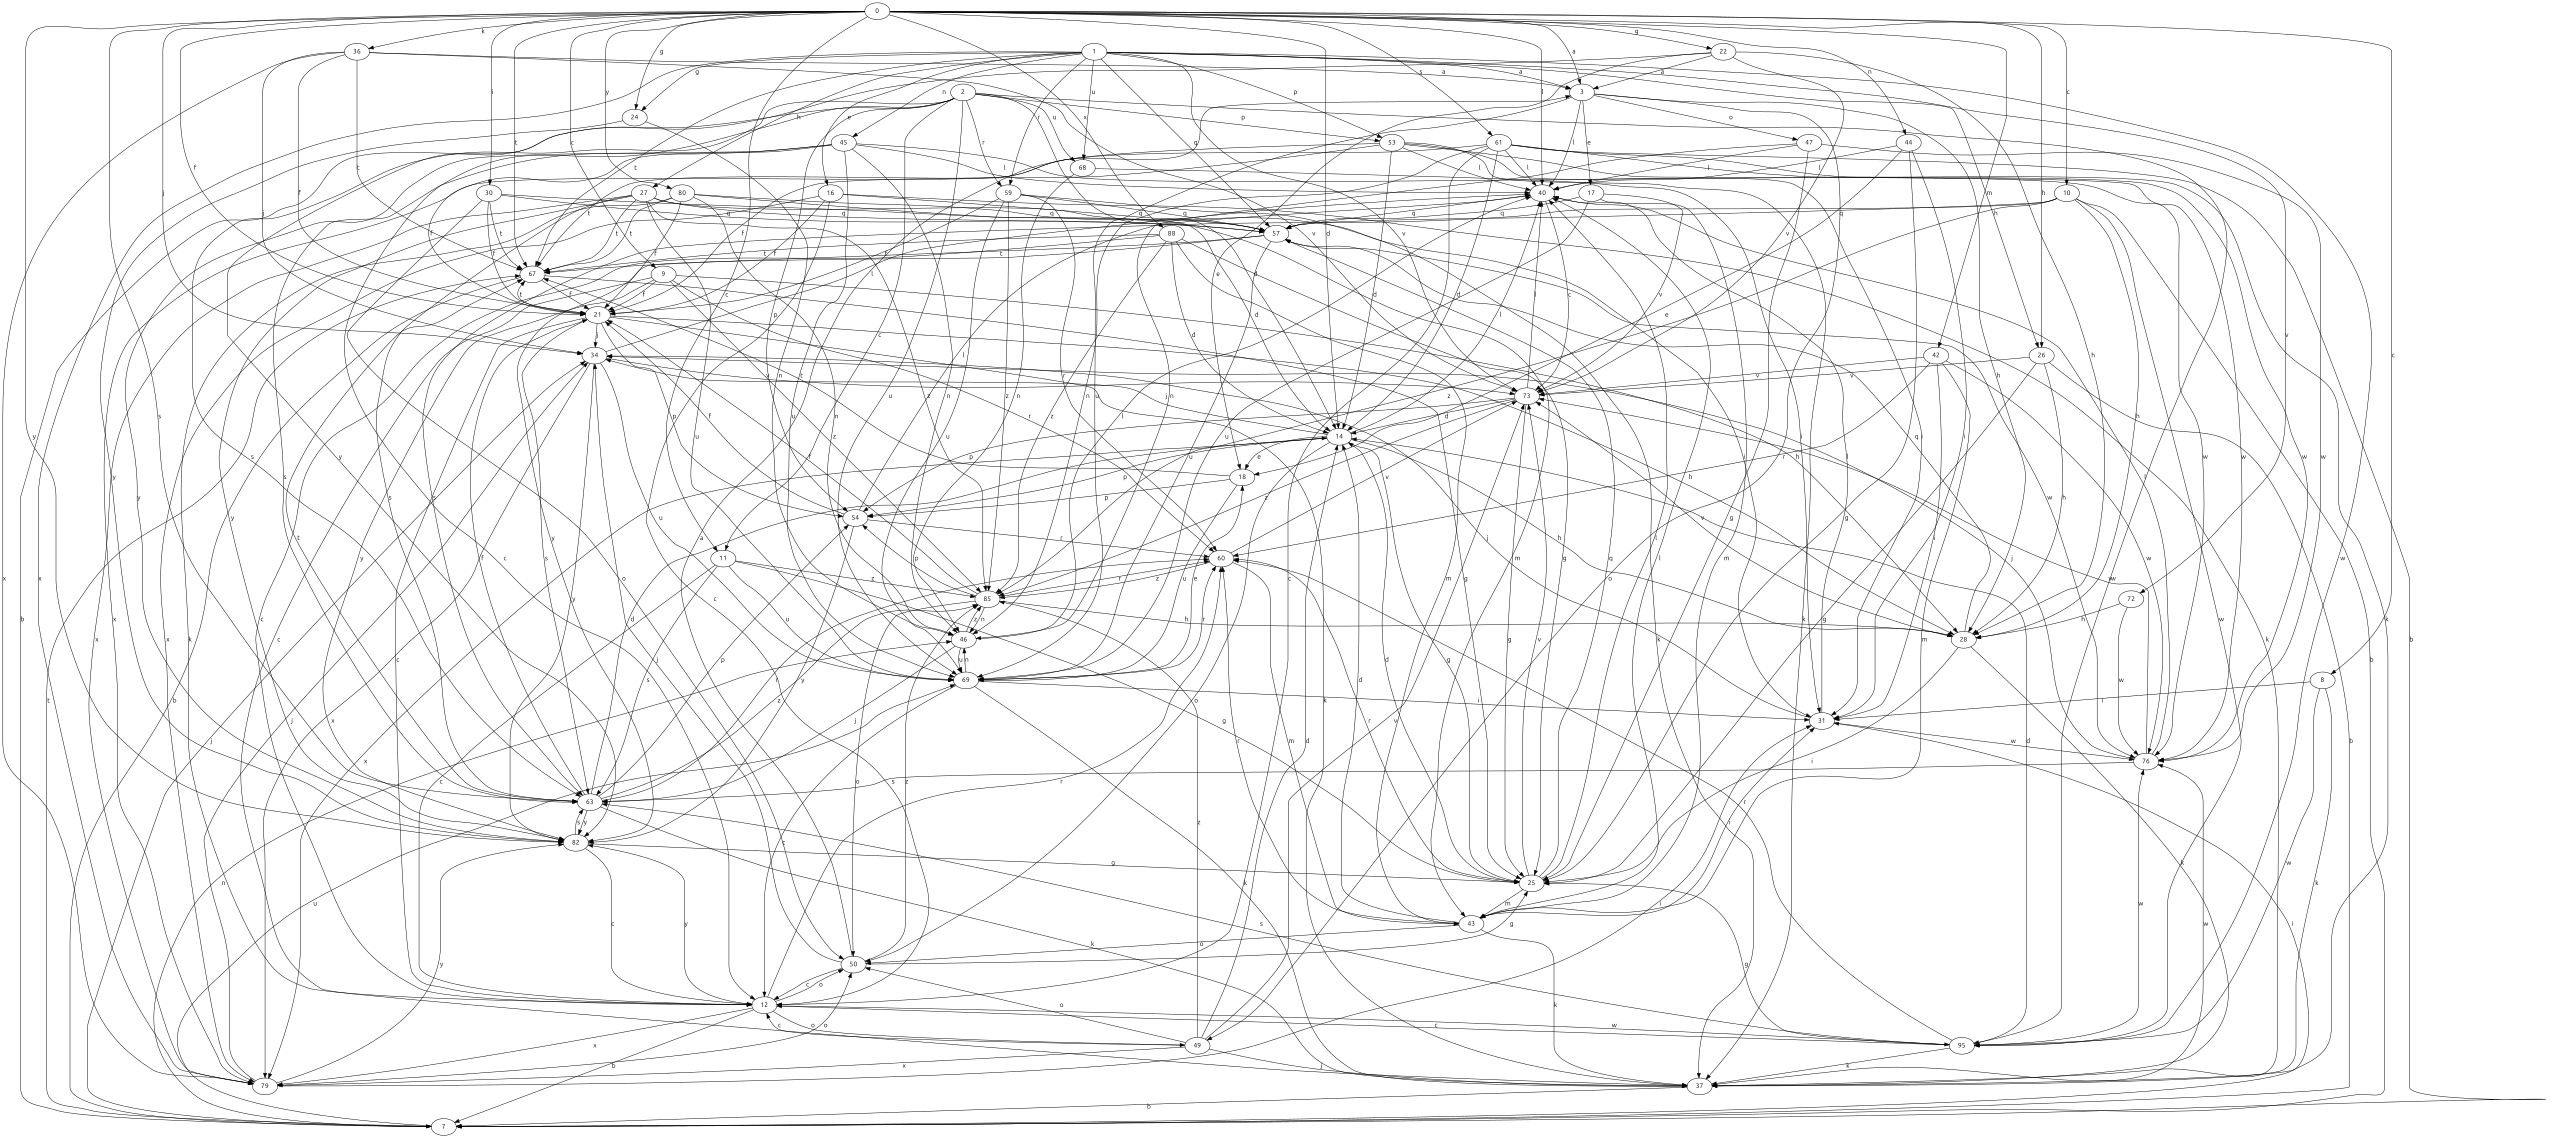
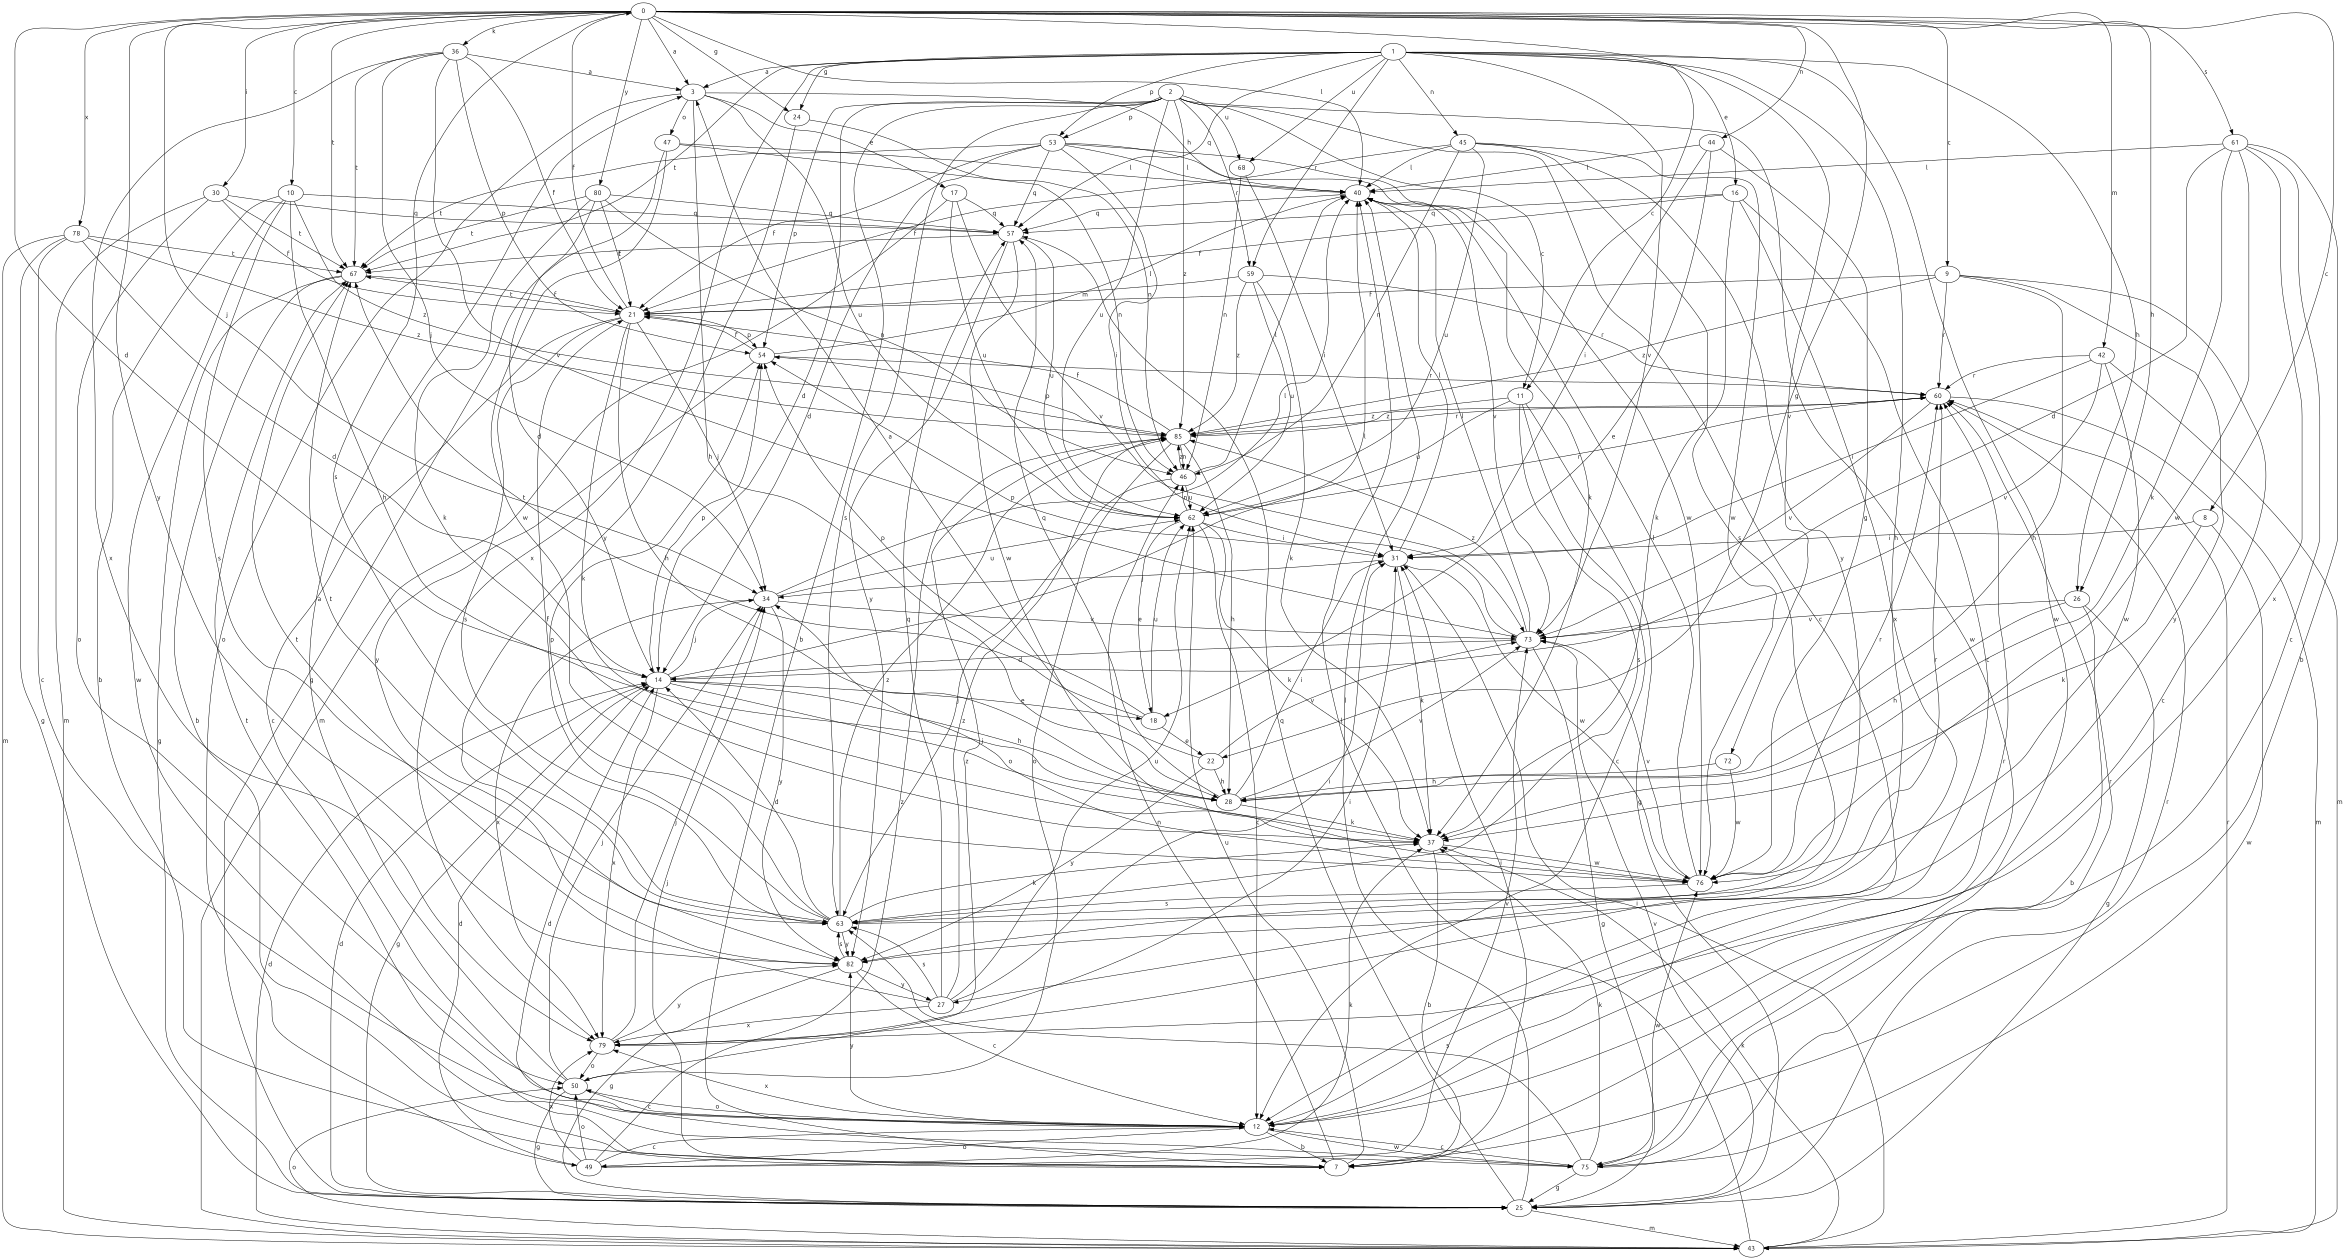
edge "0" -> "21": reversed
edge "3" -> "40": label "l" -> "h"
edge "22" -> "18": reversed
edge "59" -> "57": now "53" -> "57"
node "88": label "88" -> "78"
edge "59" -> "21": label "f" -> "m"
edge "61" -> "46": removed, label "n"
edge "2" -> "85": added, label "z"
edge "36" -> "54": added, label "p"
edge "40" -> "73": label "c" -> "v"
edge "27" -> "82": reversed
edge "44" -> "25": now "44" -> "76"
node "69": label "69" -> "62"
edge "76" -> "60": added, label "r"
edge "31" -> "37": added, label "k"
edge "14" -> "50": now "14" -> "37"
edge "28" -> "25": now "28" -> "31"
node "95": label "95" -> "75"
edge "49" -> "37": label "j" -> "k"
